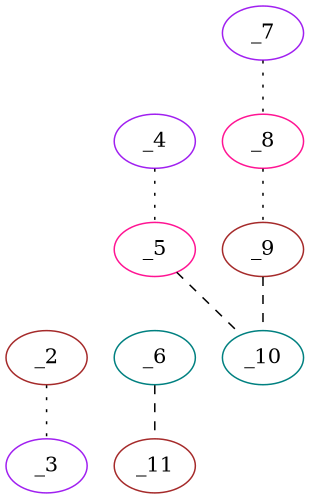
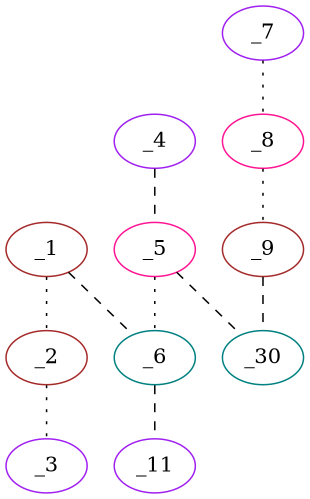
edge "_4" -- "_5": style dotted -> dashed
node "_1": added
edge "_5" -- "_6": added
node "_10": label "_10" -> "_30"
node "_11": color brown -> purple
